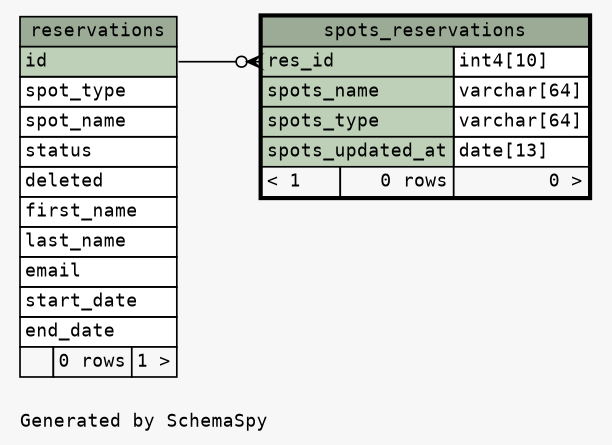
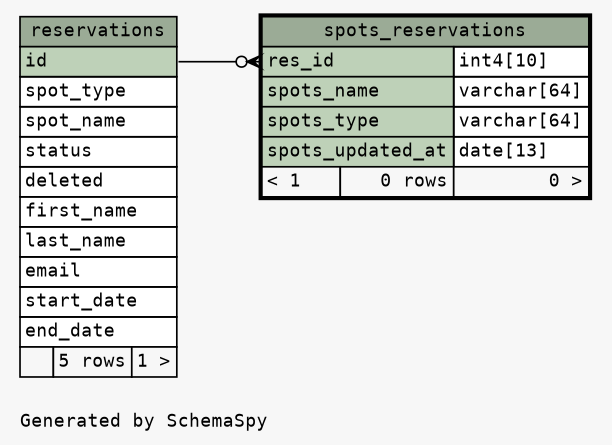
node "reservations": text "0 rows" -> "5 rows"
